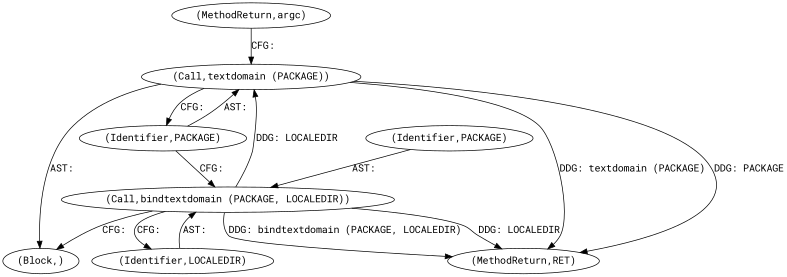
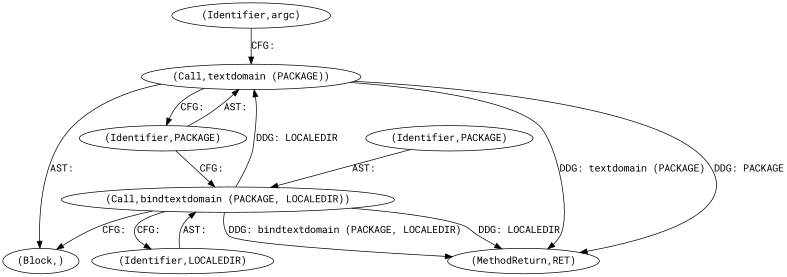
node "(MethodReturn,argc)": label "(MethodReturn,argc)" -> "(Identifier,argc)"
